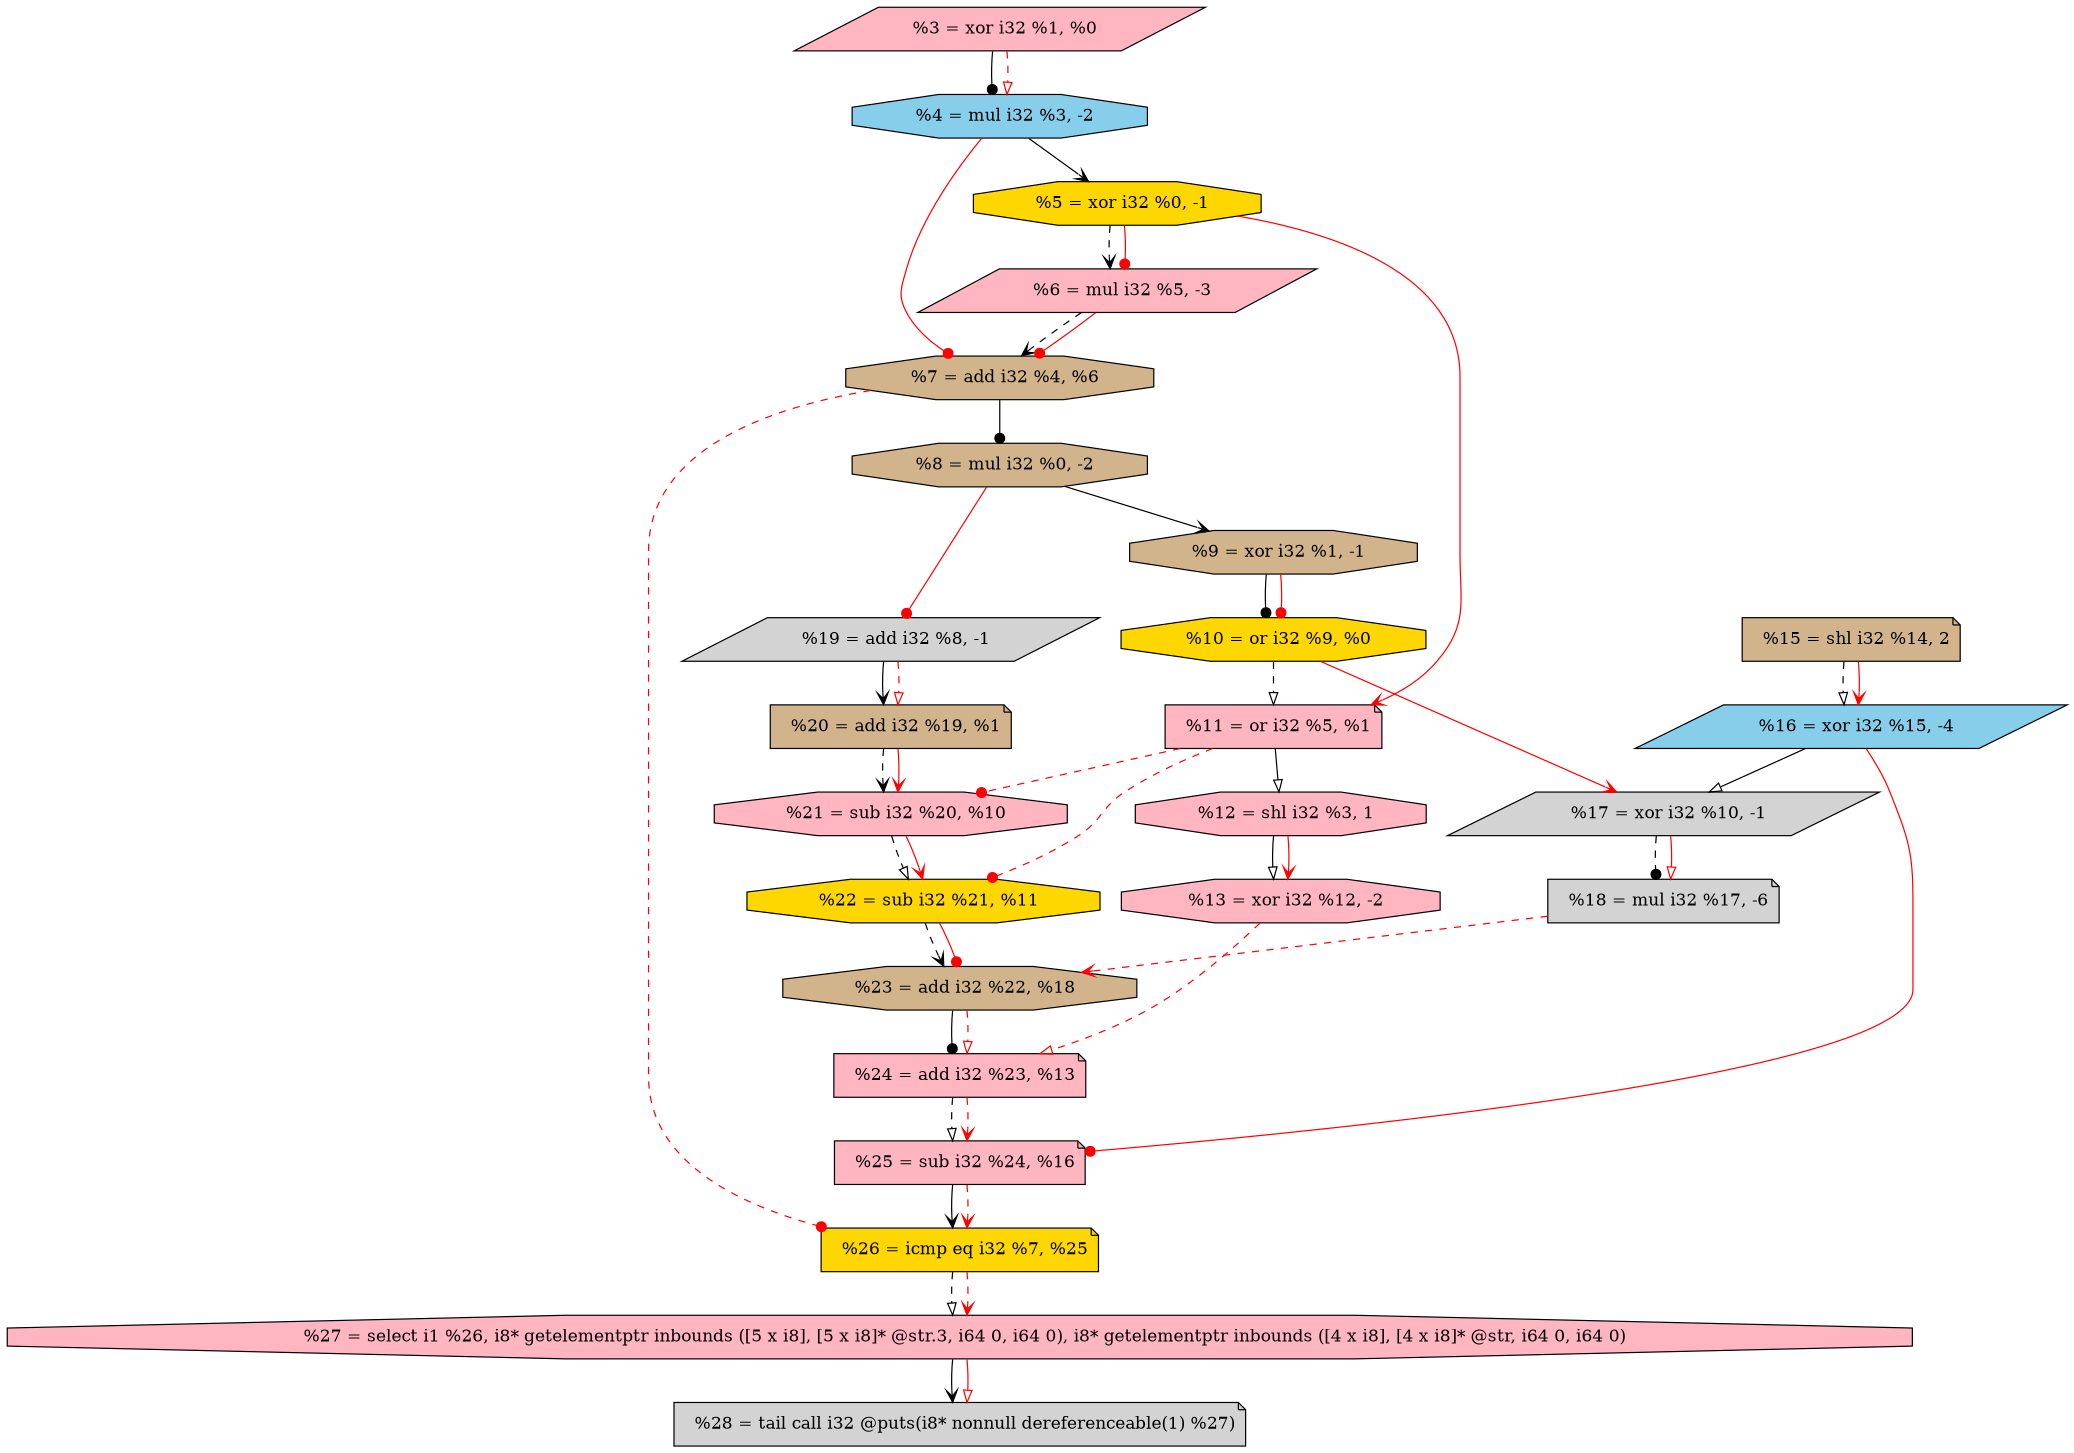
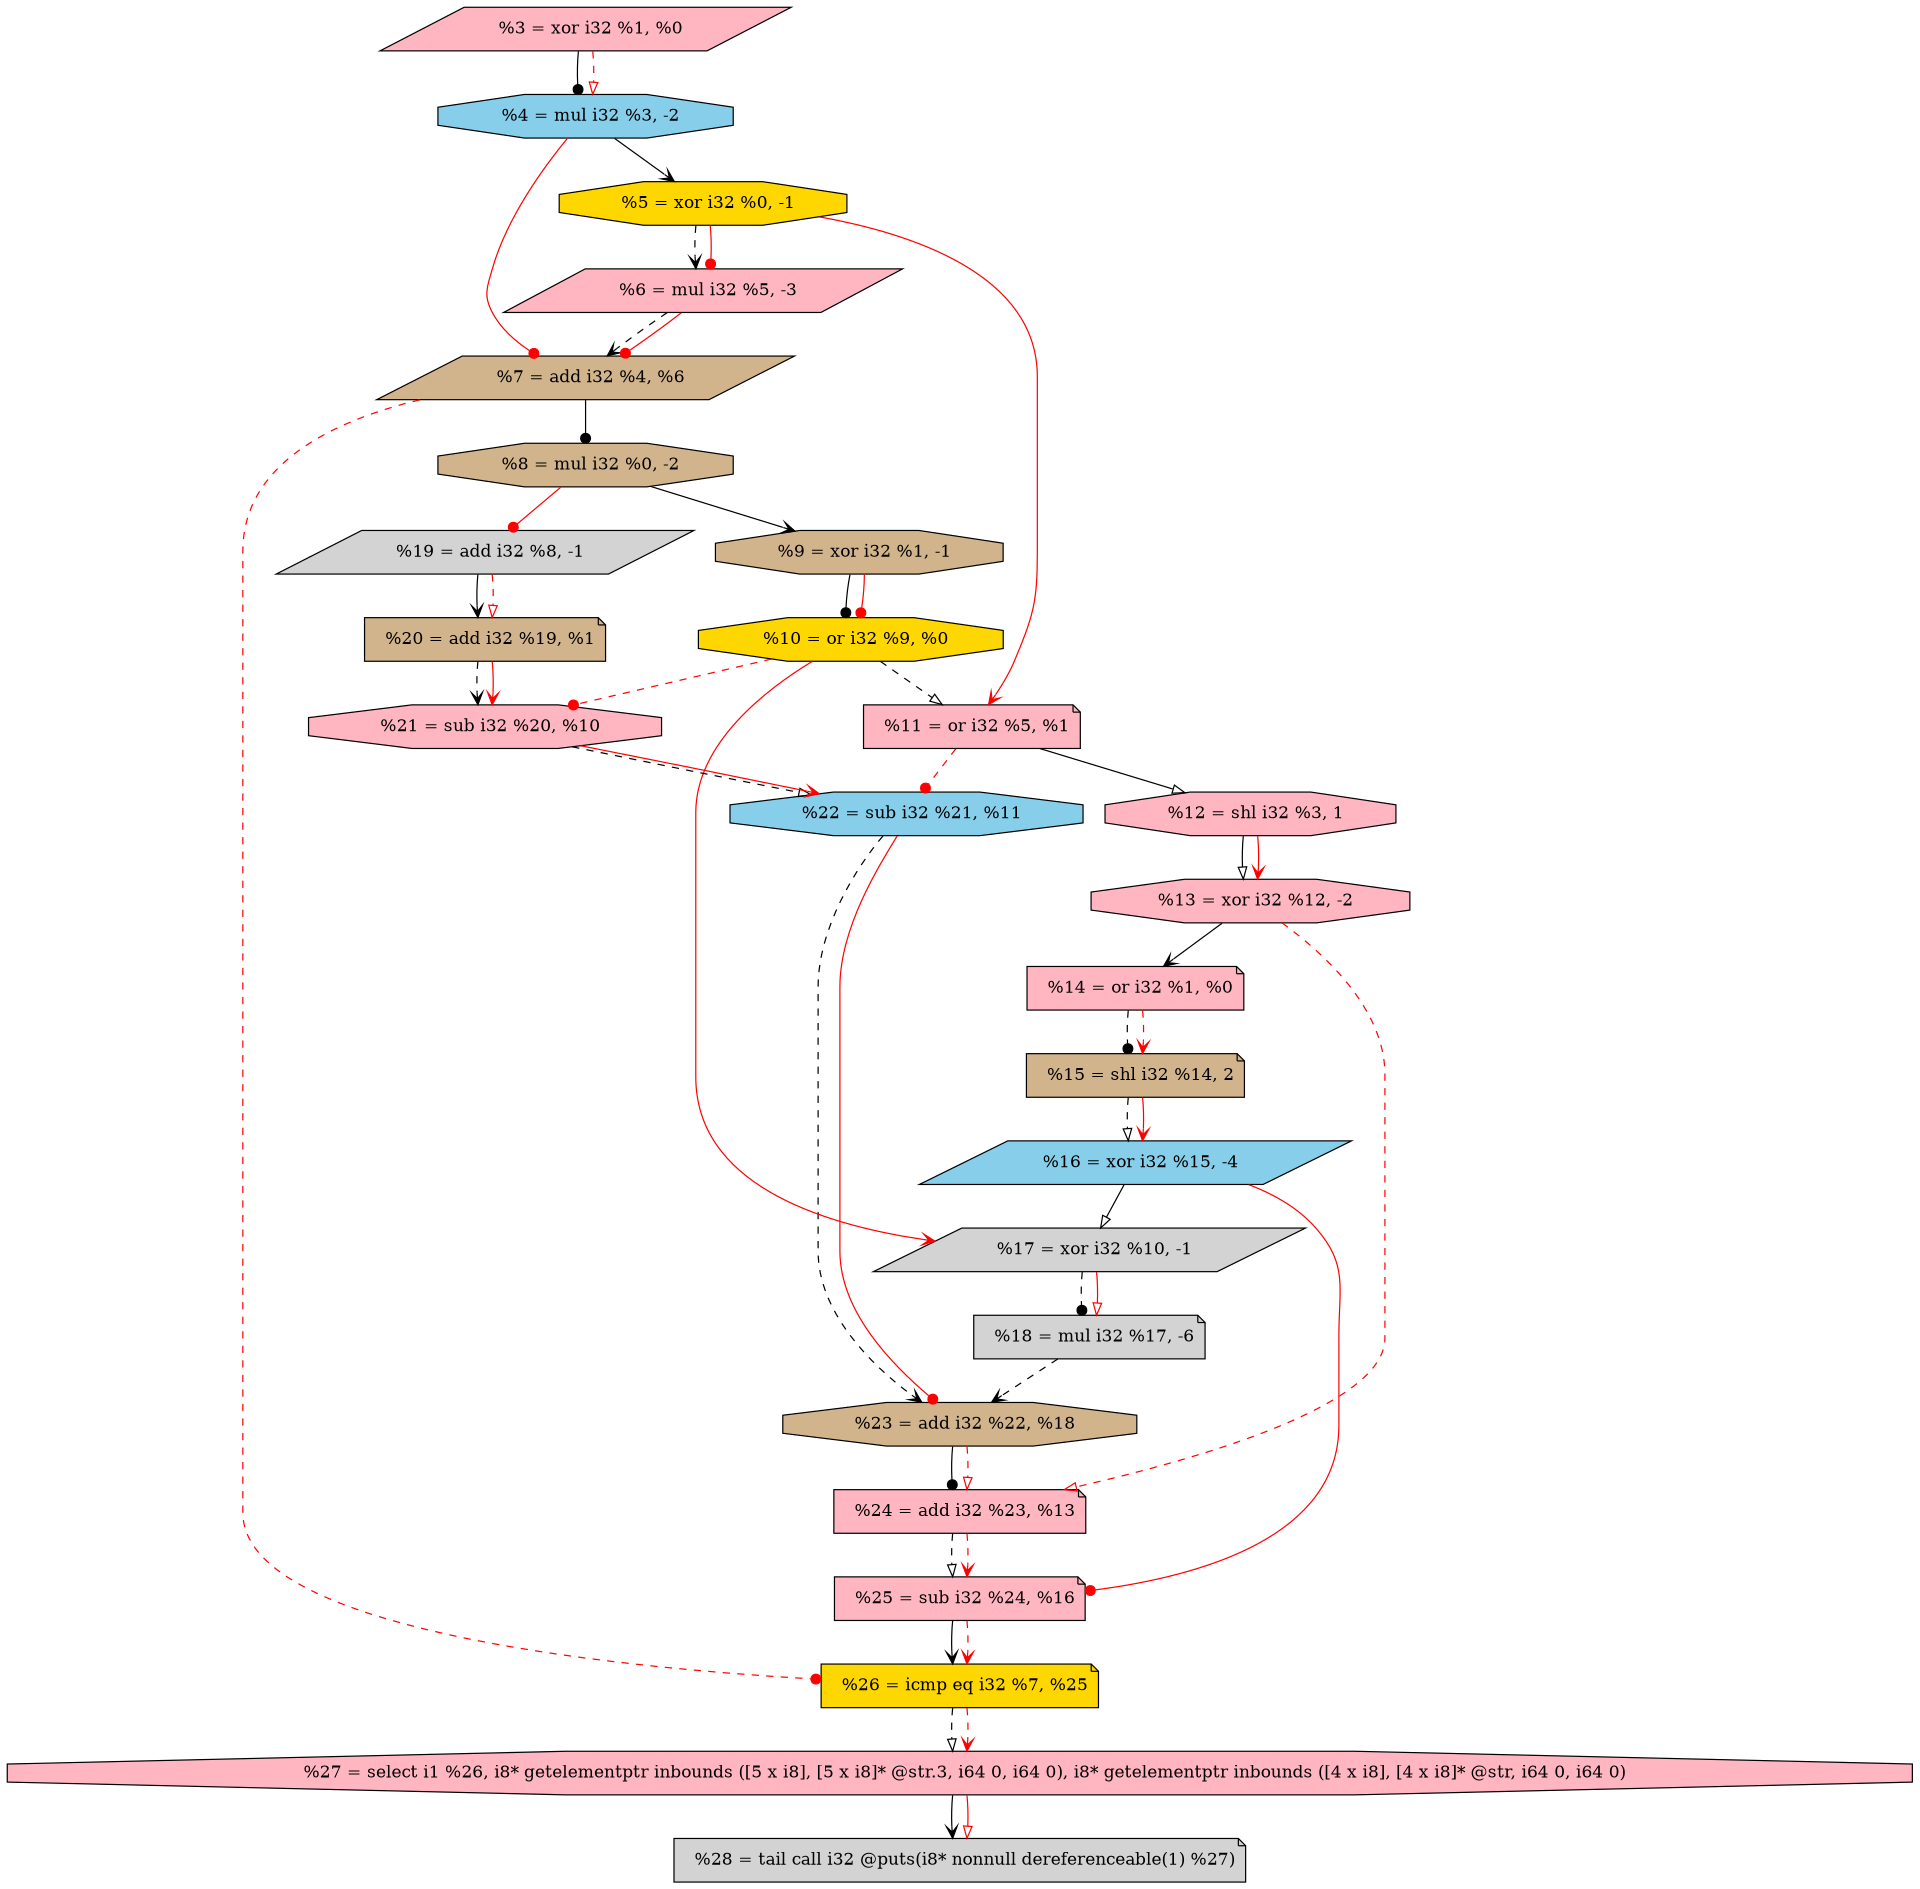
node "%7 = add i32 %4, %6": shape octagon -> parallelogram
edge "%11 = or i32 %5, %1" -> "%21 = sub i32 %20, %10": now "%10 = or i32 %9, %0" -> "%21 = sub i32 %20, %10"
node "%22 = sub i32 %21, %11": fillcolor gold -> skyblue
edge "%18 = mul i32 %17, -6" -> "%23 = add i32 %22, %18": color red -> black
node "%14 = or i32 %1, %0": added
